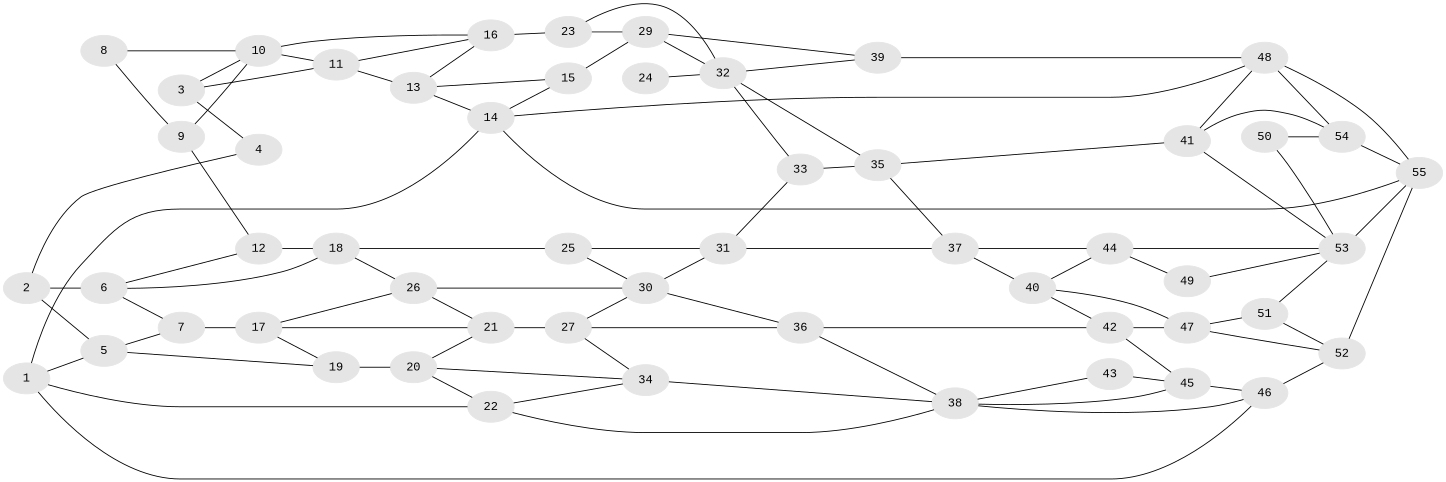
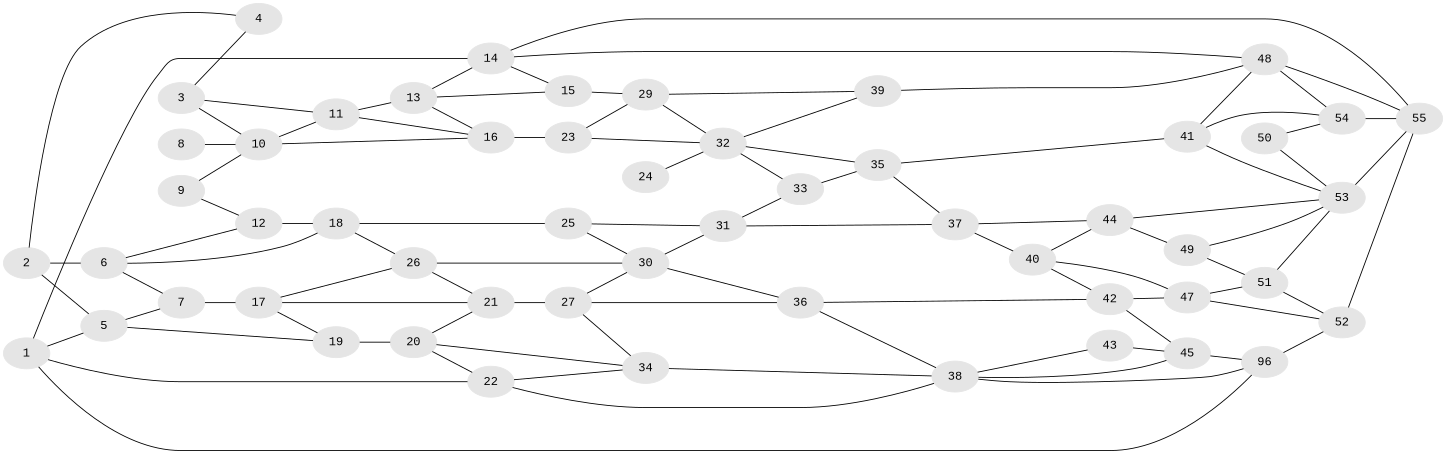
edge "8" -- "9": removed
edge "49" -- "51": added
node "46": label "46" -> "96"
